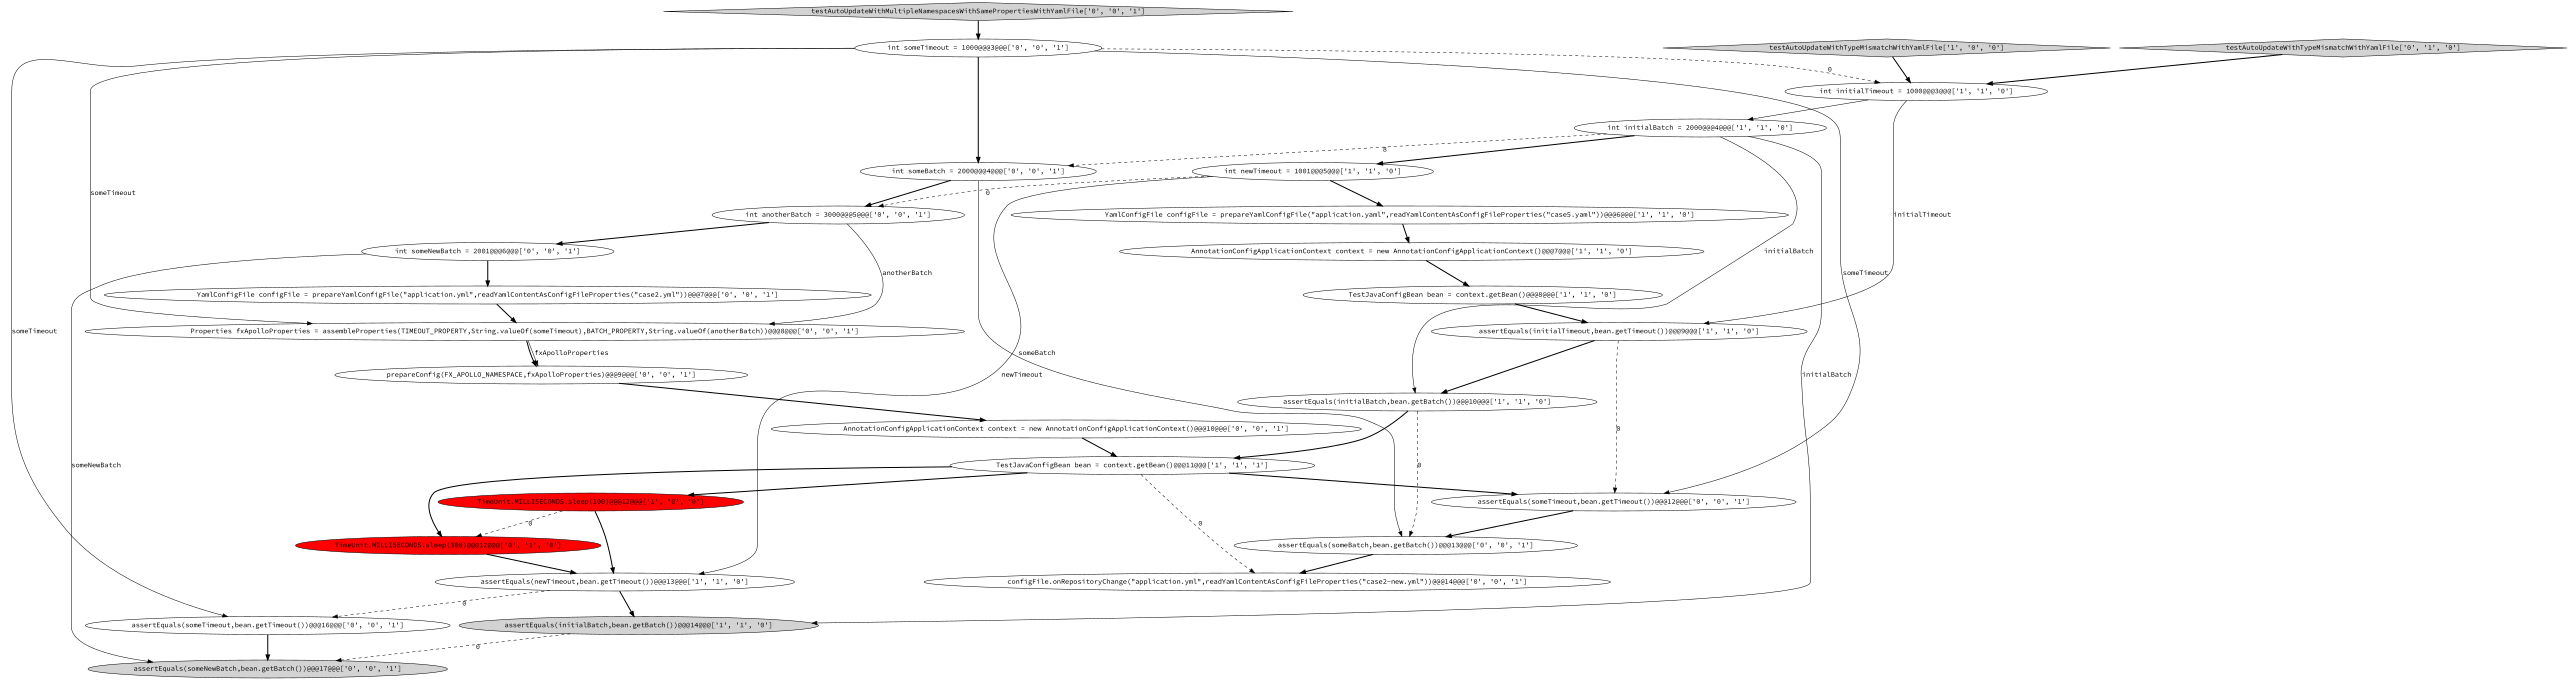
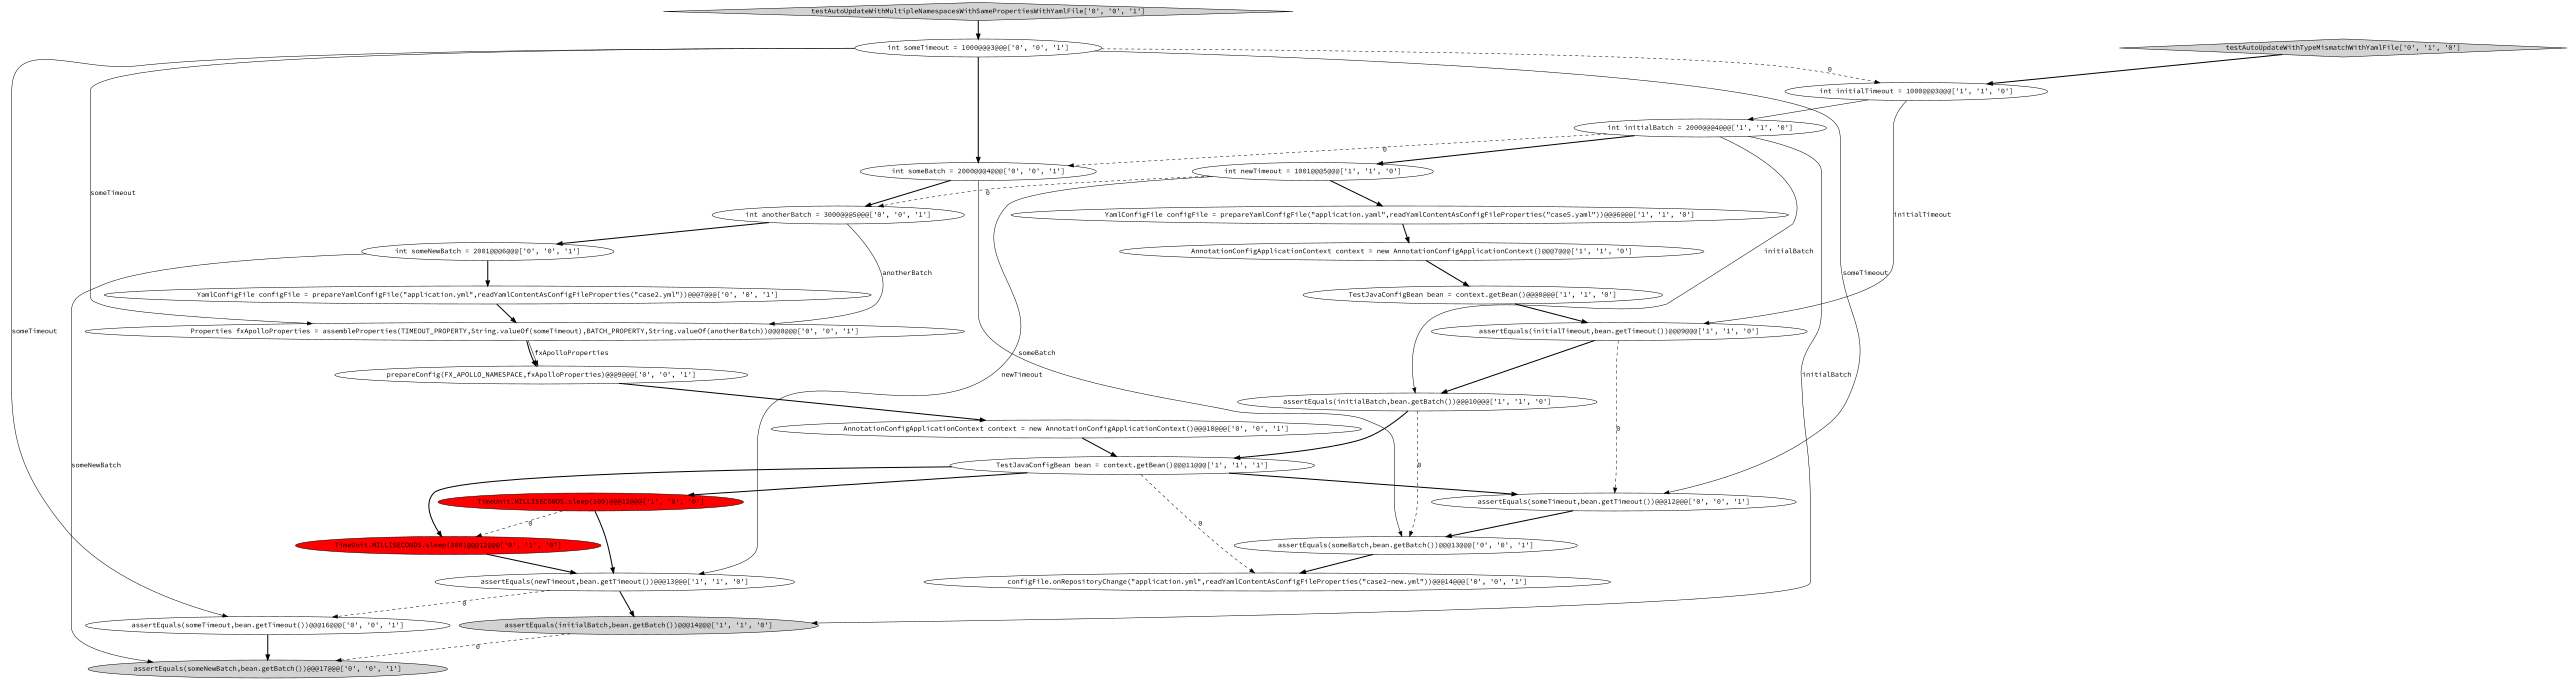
node "testAutoUpdateWithTypeMismatchWithYamlFile['1', '0', '0']": removed
edge "int initialBatch = 2000@@@4@@@['1', '1', '0']" -> "int someBatch = 2000@@@4@@@['0', '0', '1']": label "8" -> "0"
